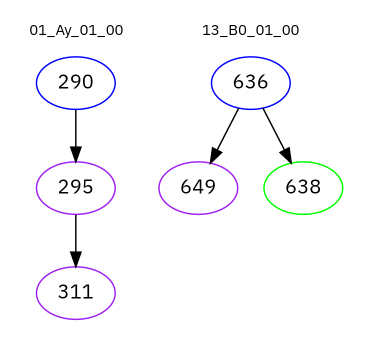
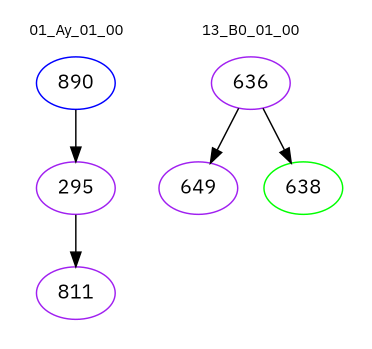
node "290": label "290" -> "890"
node "636": color blue -> purple
node "311": label "311" -> "811"
